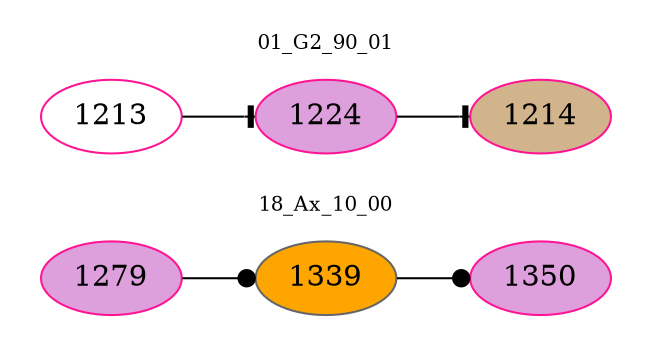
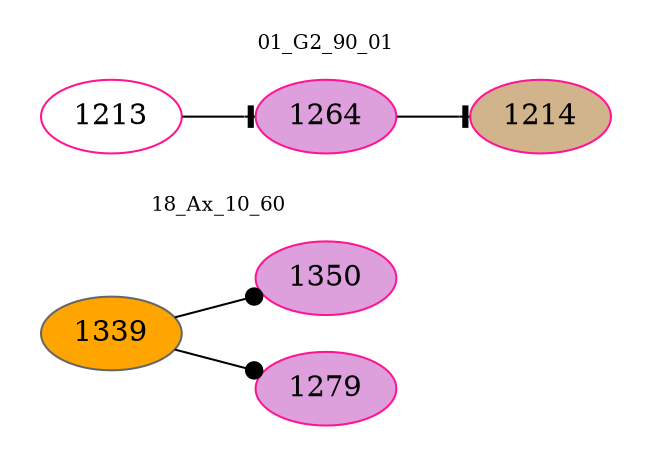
node "1224": label "1224" -> "1264"
cluster "18_Ax_10_00": label "18_Ax_10_00" -> "18_Ax_10_60"
edge "1279" -> "1339": reversed
